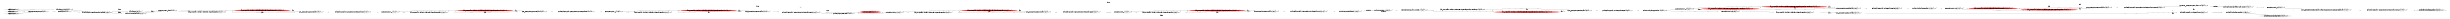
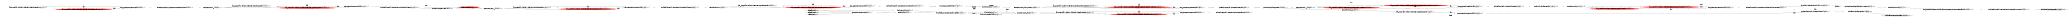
node "segmentCompletionMgr._seconds += 1@@@11@@@['1', '1', '1']": removed
